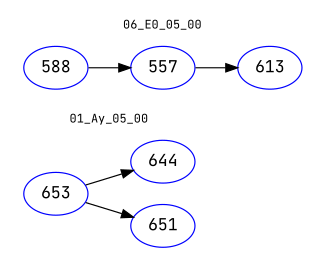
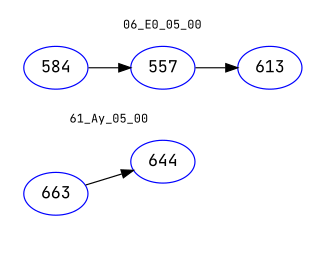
node "588": label "588" -> "584"
cluster "01_Ay_05_00": label "01_Ay_05_00" -> "61_Ay_05_00"
node "653": label "653" -> "663"
node "651": removed
